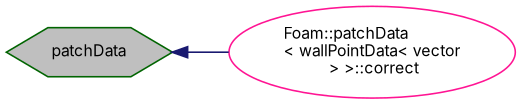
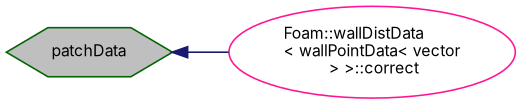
node "Foam::patchData < wallPointData< vector > >::correct": label "Foam::patchData < wallPointData< vector > >::correct" -> "Foam::wallDistData < wallPointData< vector > >::correct"
